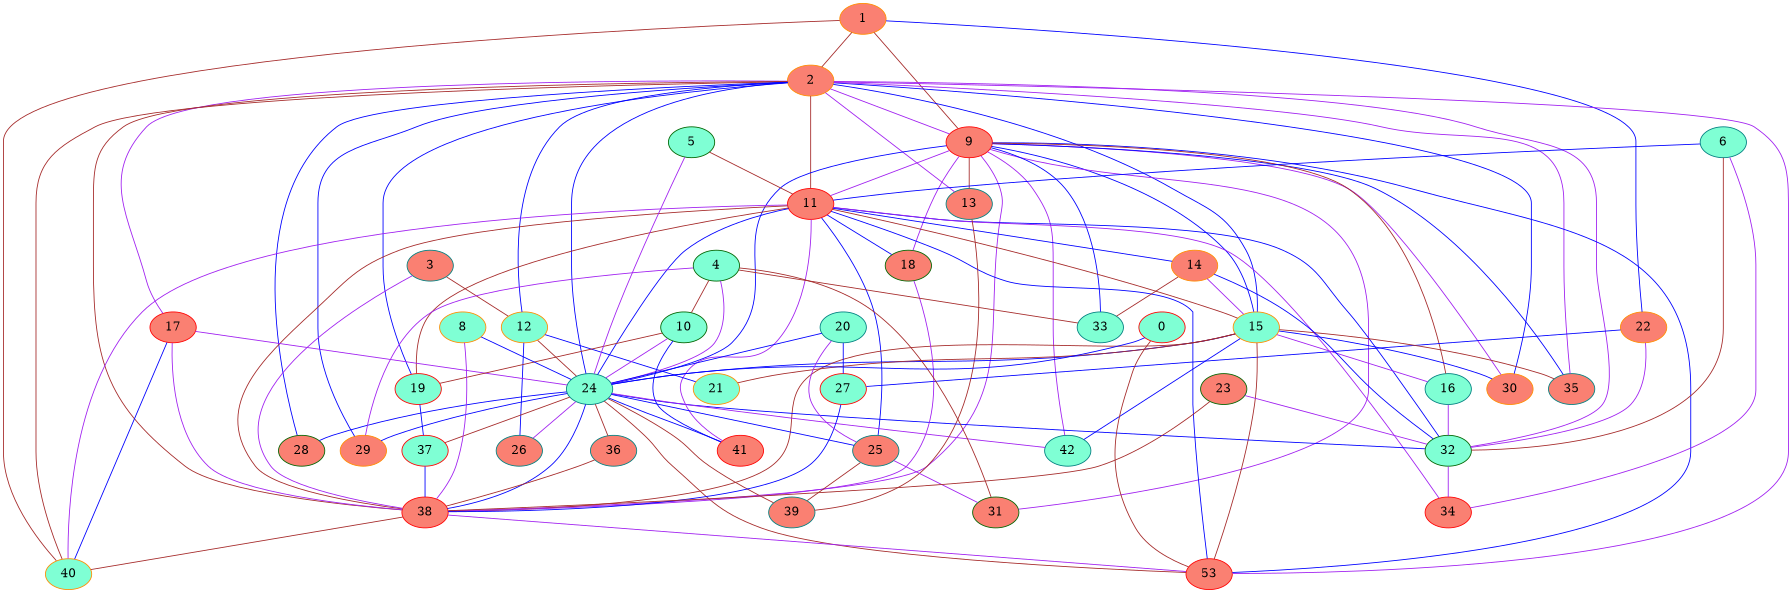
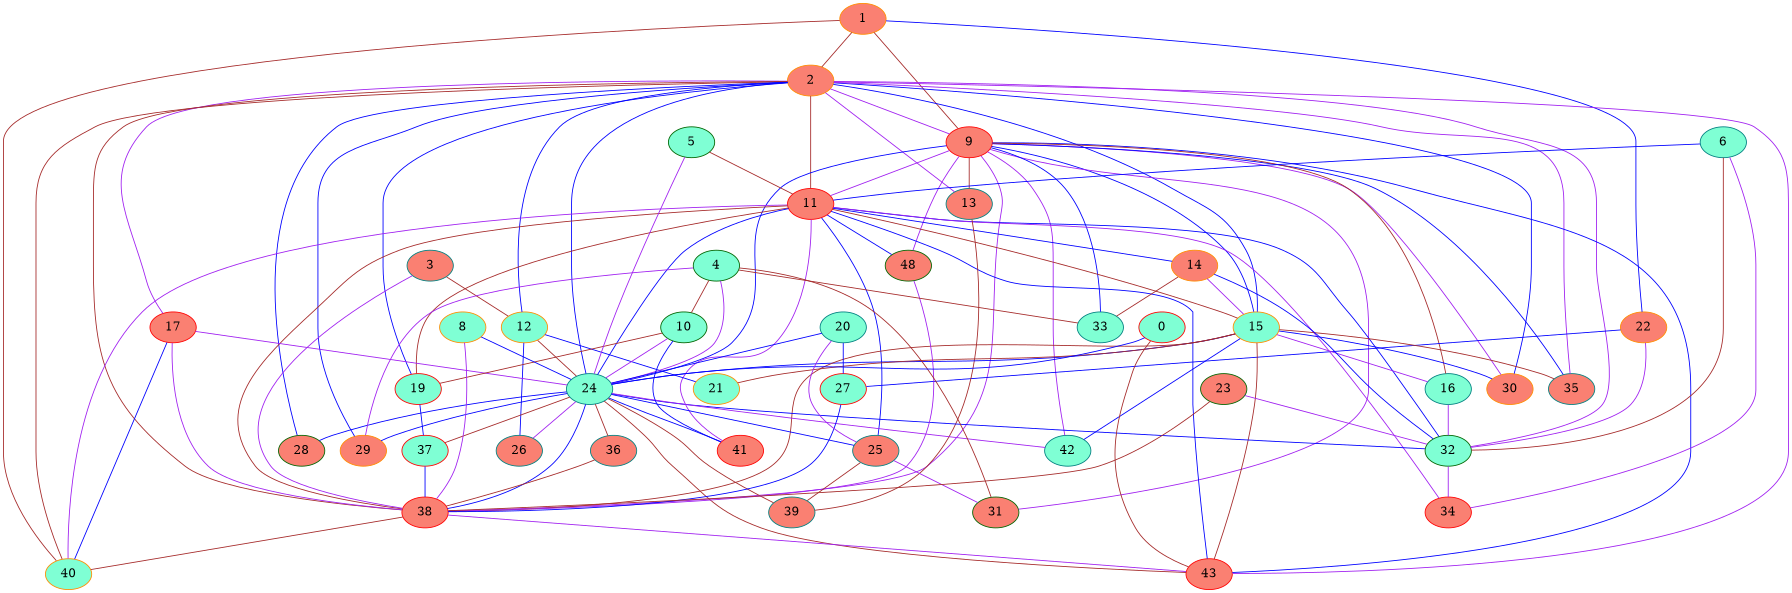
node "18": label "18" -> "48"
node "53": label "53" -> "43"
